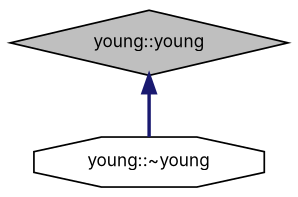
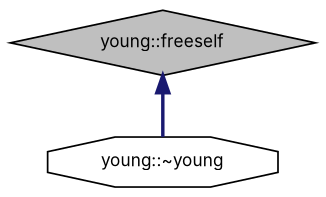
node "young::young": label "young::young" -> "young::freeself"
